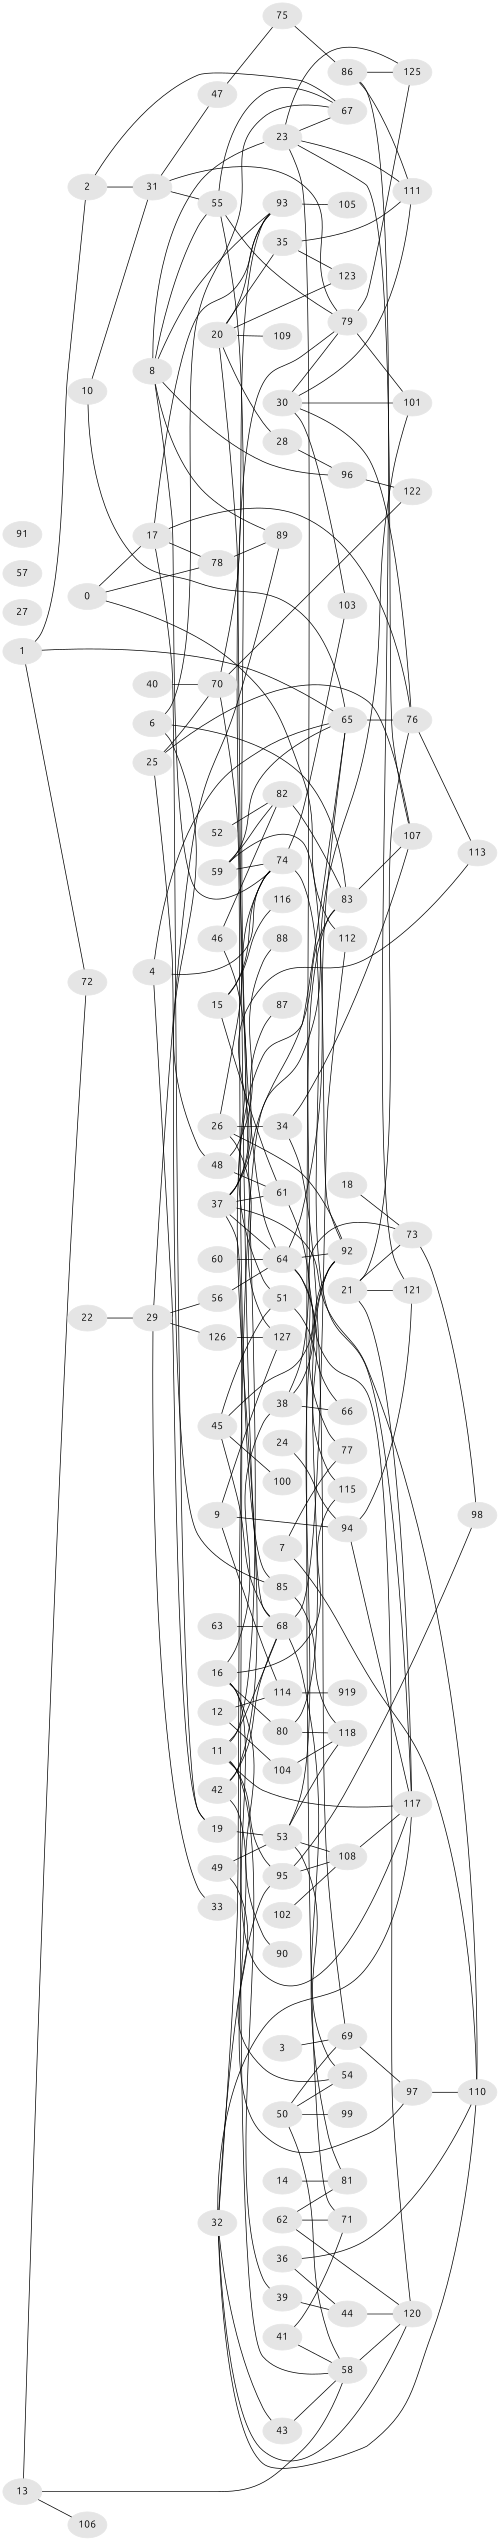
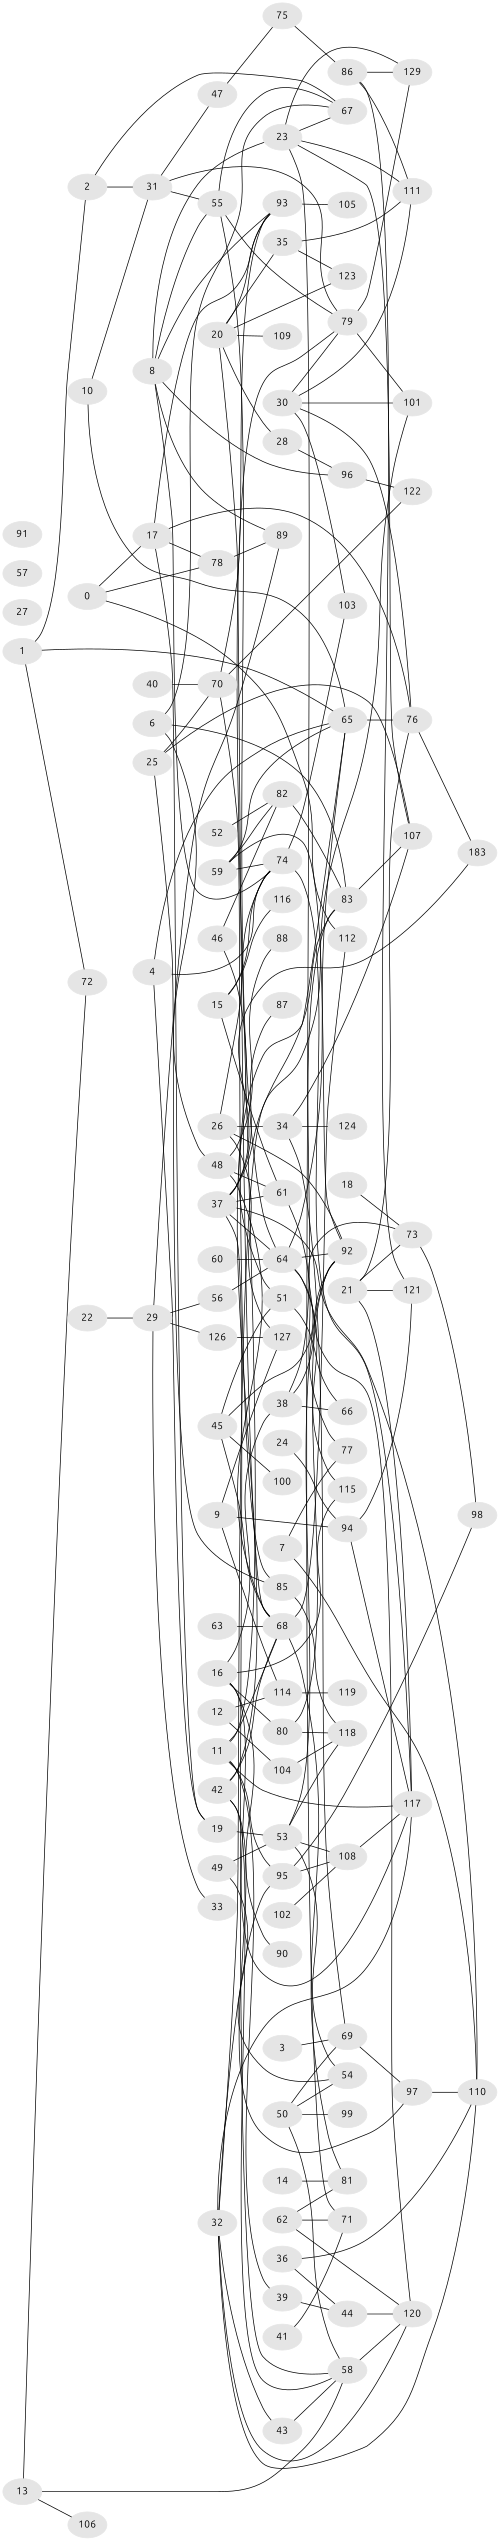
node "125": label "125" -> "129"
node "113": label "113" -> "183"
node "124": added
edge "48" -- "68": added
node "919": label "919" -> "119"
edge "41" -- "58": now "42" -- "58"
